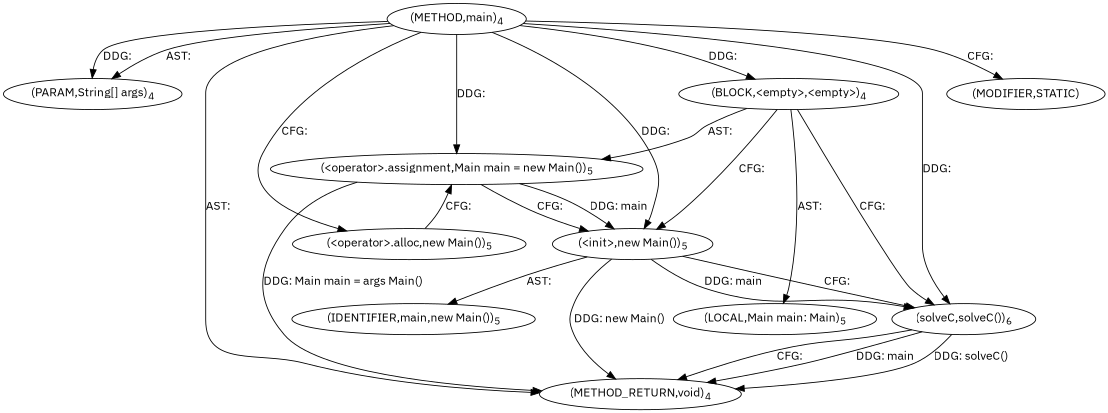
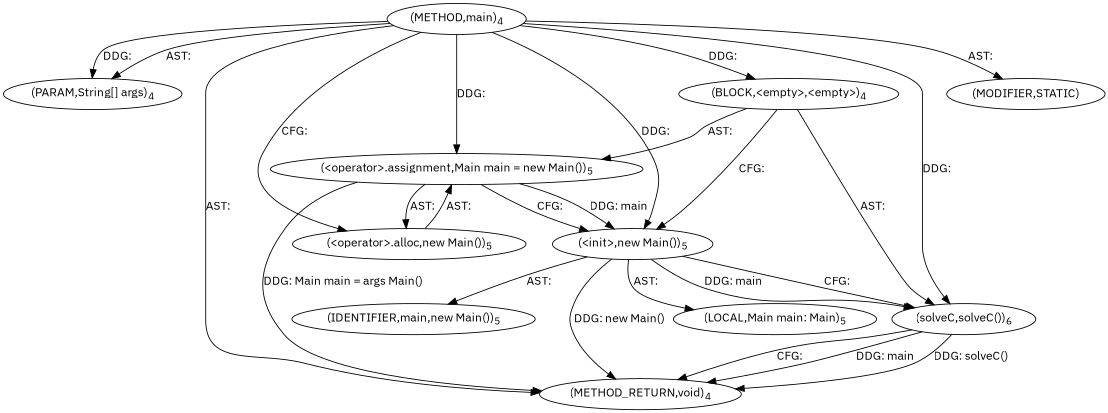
edge "(METHOD,main)" -> "(MODIFIER,STATIC)": label "CFG: " -> "AST: "
edge "(<operator>.assignment,Main main = new Main())" -> "(<operator>.alloc,new Main())": added, label "AST:"
edge "(BLOCK,<empty>,<empty>)" -> "(LOCAL,Main main: Main)": now "(<init>,new Main())" -> "(LOCAL,Main main: Main)"
edge "(<operator>.alloc,new Main())" -> "(<operator>.assignment,Main main = new Main())": label "CFG: " -> "AST: "
edge "(BLOCK,<empty>,<empty>)" -> "(solveC,solveC())": label "CFG: " -> "AST: "
